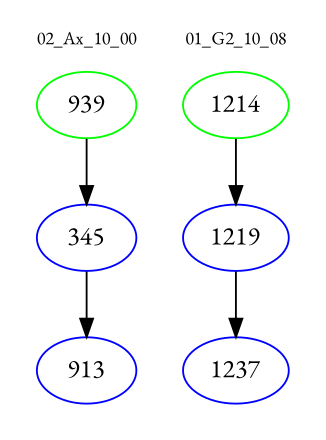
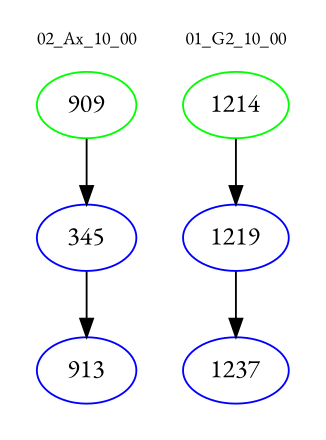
cluster "01_G2_10_08": label "01_G2_10_08" -> "01_G2_10_00"
node "939": label "939" -> "909"
